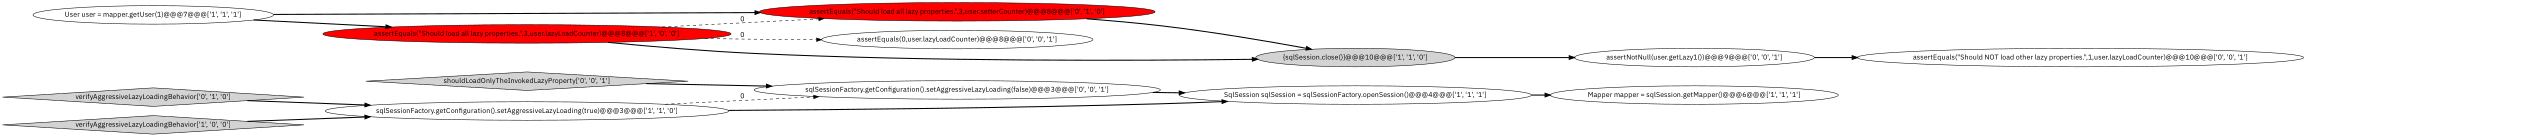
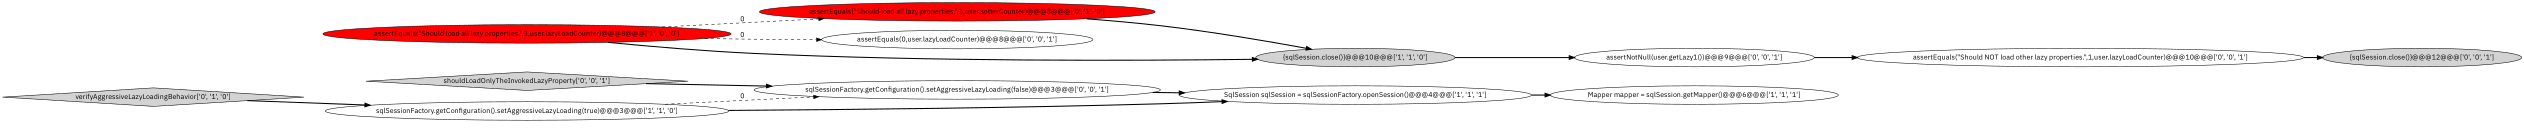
node "User user = mapper.getUser(1)@@@7@@@['1', '1', '1']": removed
node "{sqlSession.close()}@@@12@@@['0', '0', '1']": added
node "verifyAggressiveLazyLoadingBehavior['1', '0', '0']": removed
